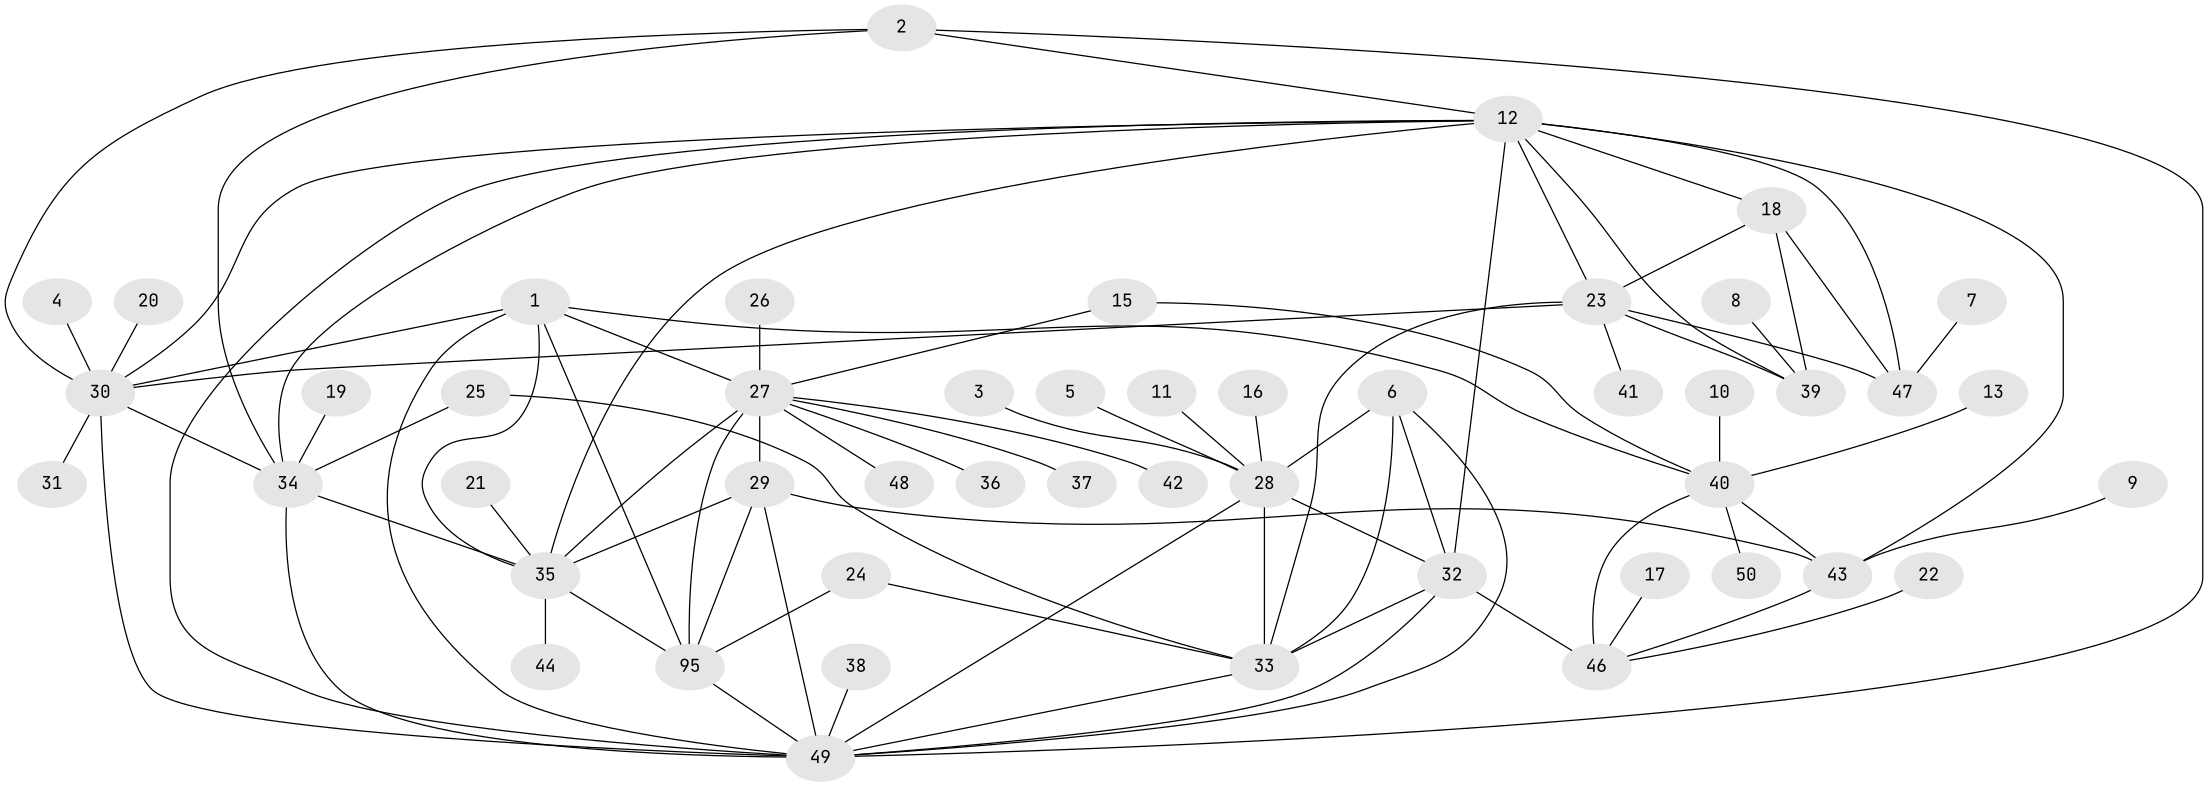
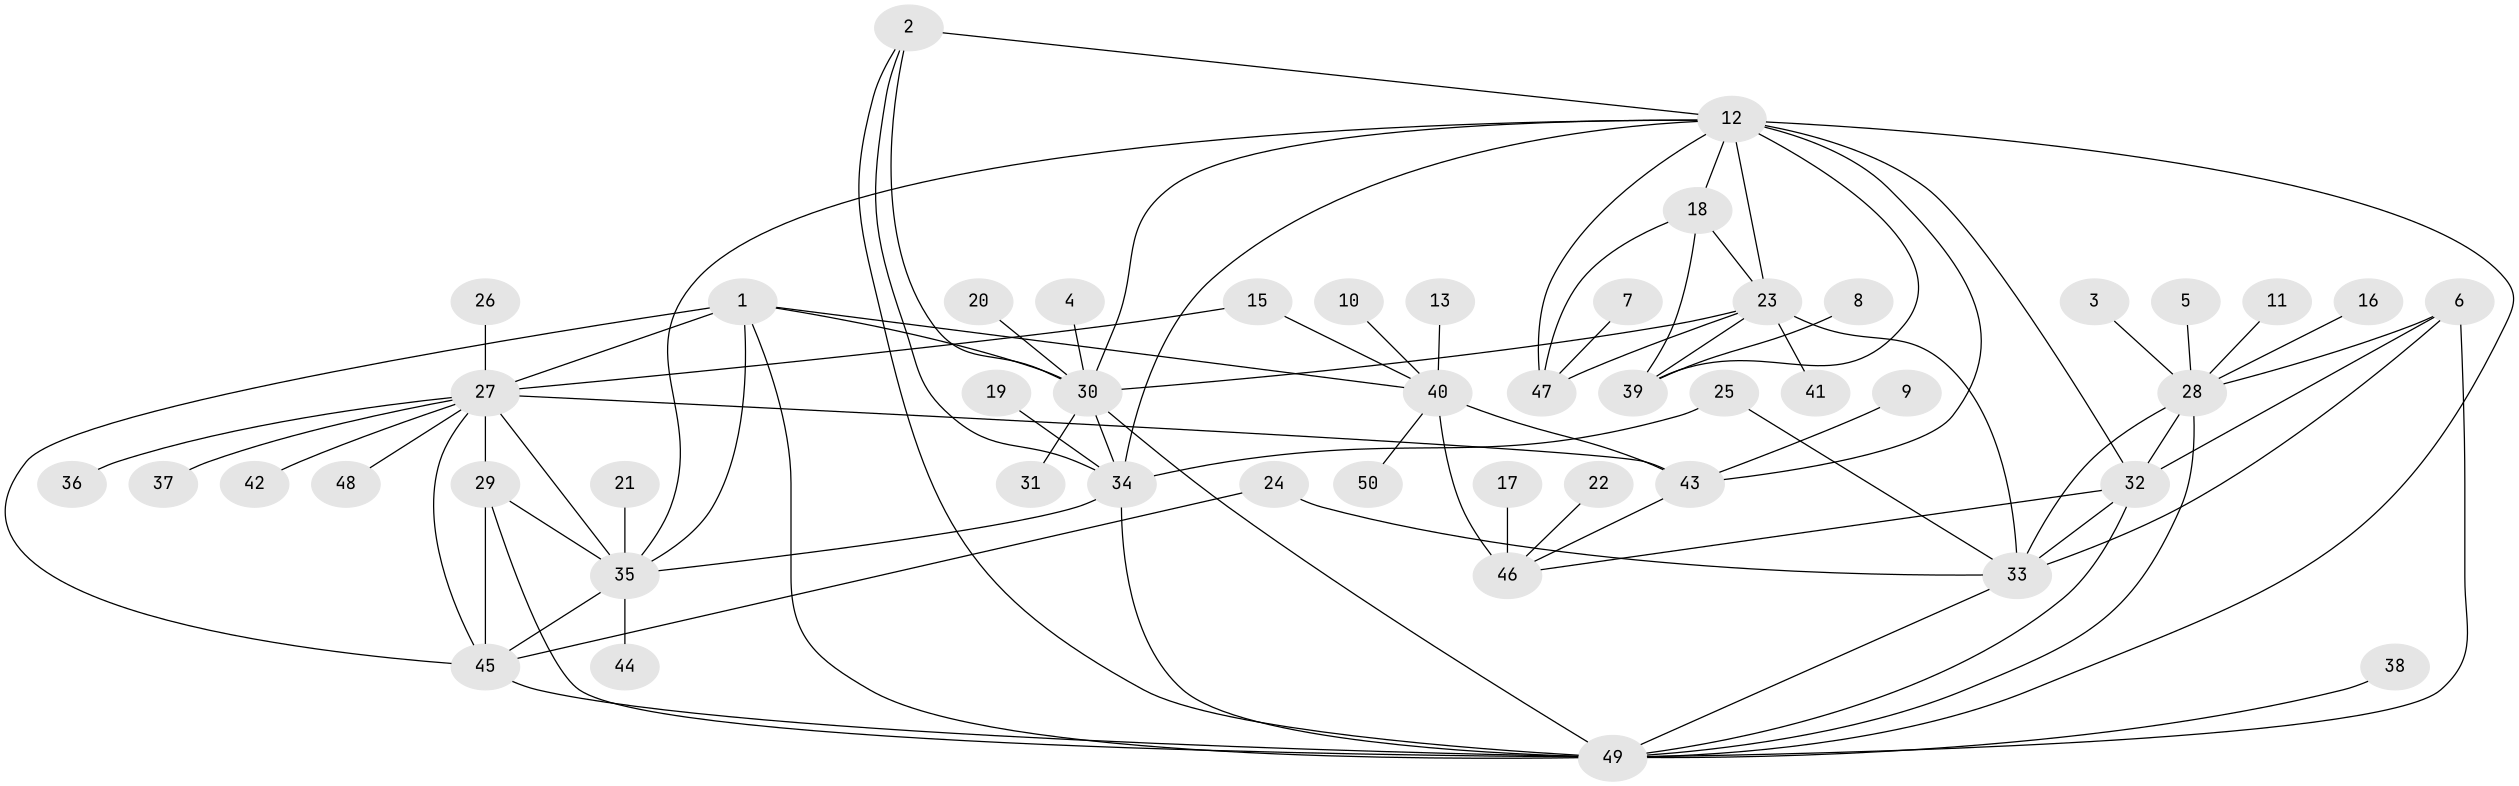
edge "29" -- "43": now "27" -- "43"
node "95": label "95" -> "45"
